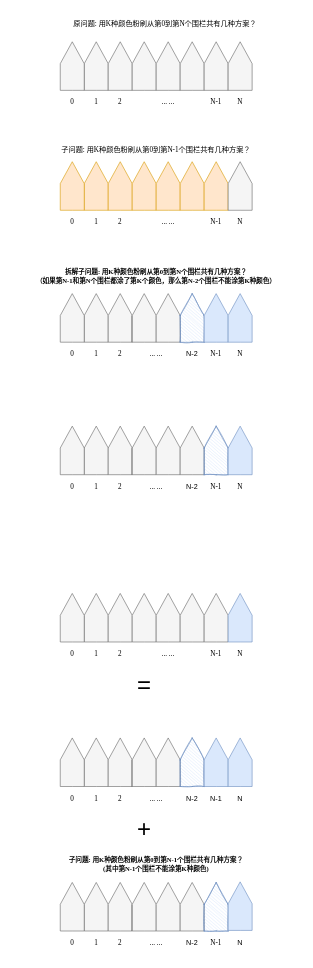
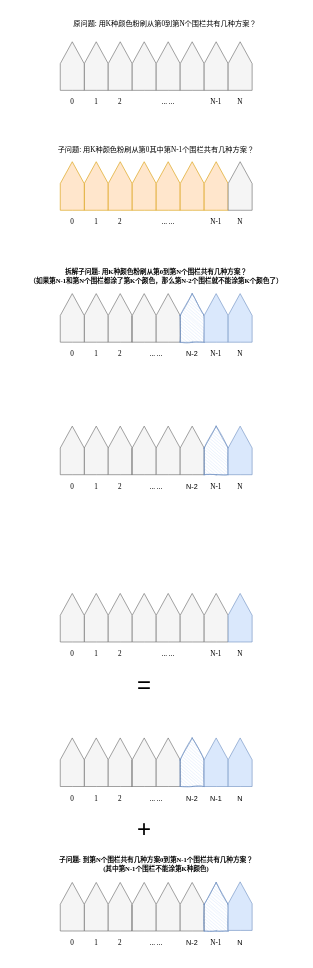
node "子问题: 用K种颜色粉刷从第0到第N-1个围栏共有几种方案？": label "子问题: 用K种颜色粉刷从第0到第N-1个围栏共有几种方案？" -> "子问题: 用K种颜色粉刷从第0其中第N-1个围栏共有几种方案？"
node "拆解子问题: 用K种颜色粉刷从第0到第N个围栏共有几种方案？（如果第N-1和第N个围栏都涂了第K个颜色，那么第N-2个围栏不能涂第K种颜色）": label "拆解子问题: 用K种颜色粉刷从第0到第N个围栏共有几种方案？（如果第N-1和第N个围栏都涂了第K个颜色，那么第N-2个围栏不能涂第K种颜色）" -> "拆解子问题: 用K种颜色粉刷从第0到第N个围栏共有几种方案？（如果第N-1和第N个围栏都涂了第K个颜色，那么第N-2个围栏就不能涂第K个颜色了）"
node "子问题: 用K种颜色粉刷从第0到第N-1个围栏共有几种方案？ (其中第N-1个围栏不能涂第K种颜色)": label "子问题: 用K种颜色粉刷从第0到第N-1个围栏共有几种方案？ (其中第N-1个围栏不能涂第K种颜色)" -> "子问题: 到第N个围栏共有几种方案0到第N-1个围栏共有几种方案？ (其中第N-1个围栏不能涂第K种颜色)"
